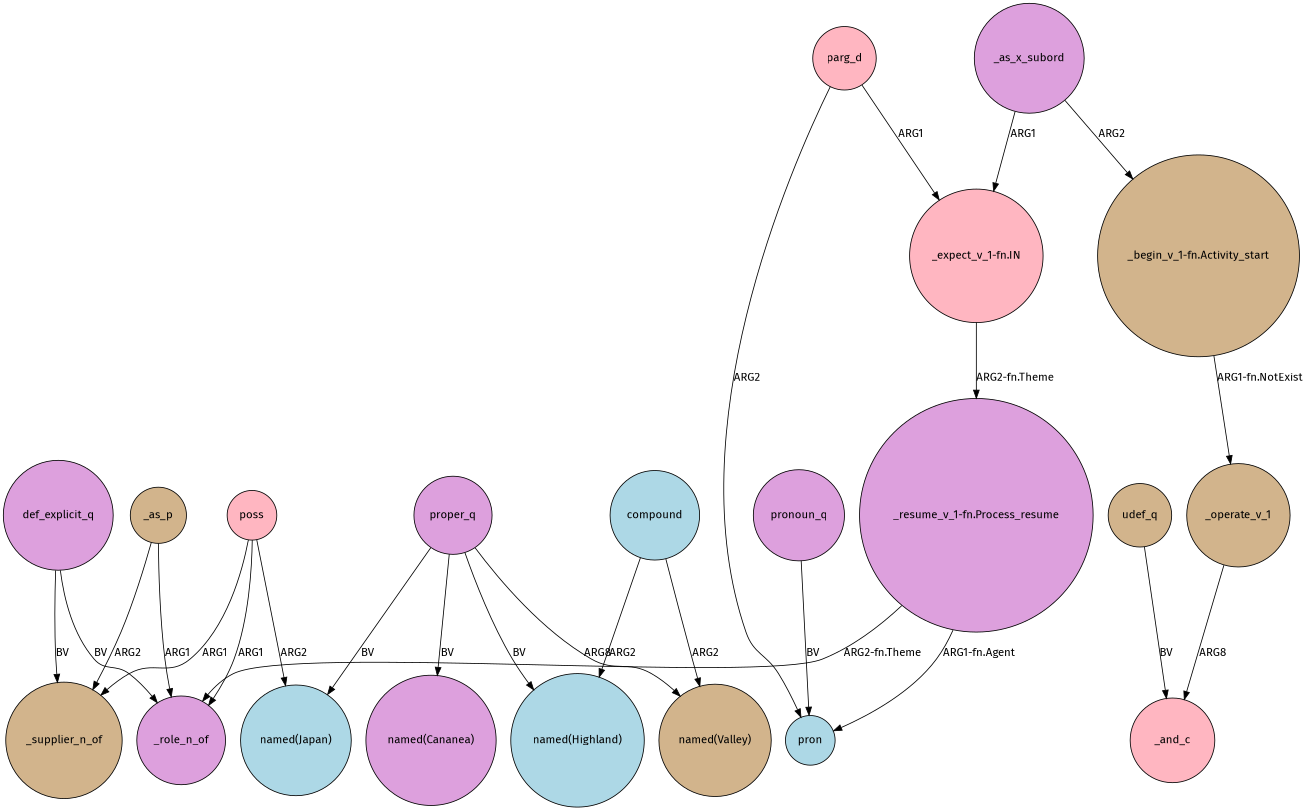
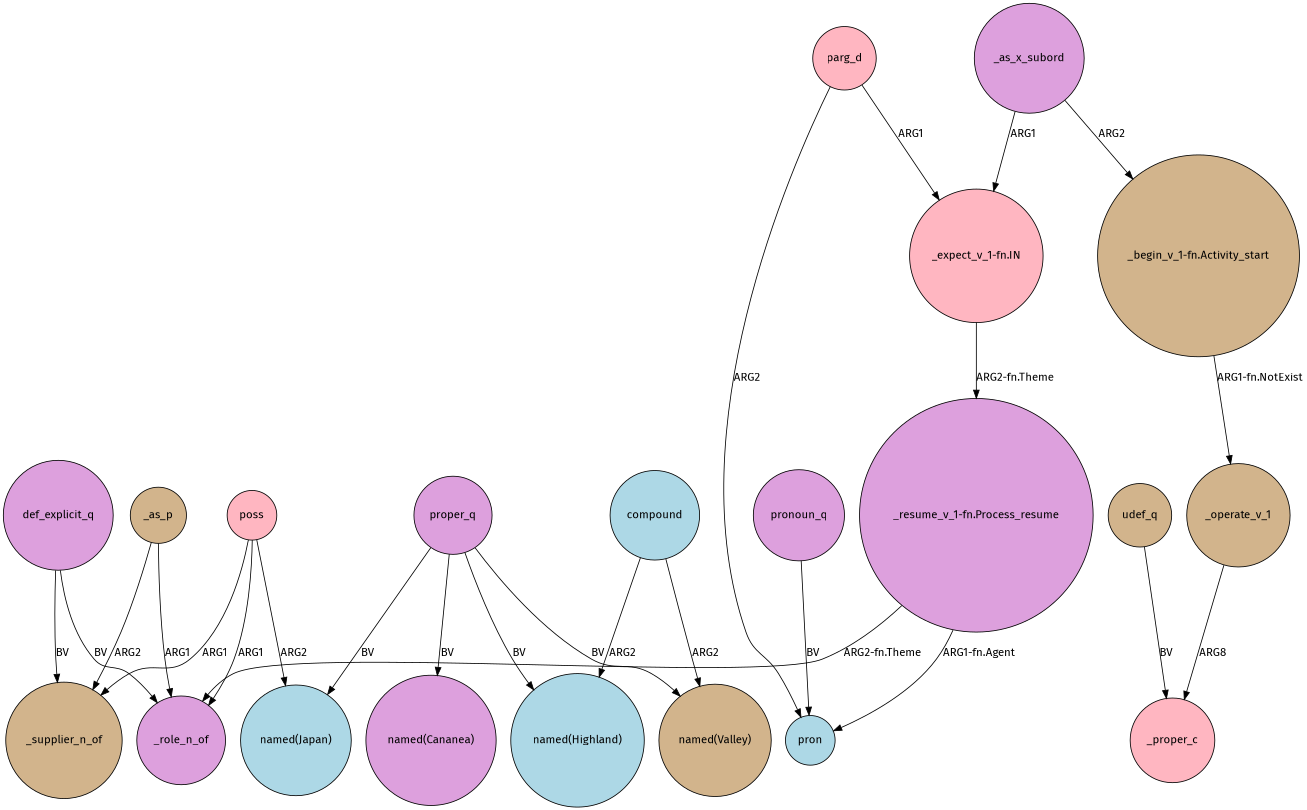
edge "proper_q" -> "named(Valley)": label "ARG8" -> "BV"
node "_and_c": label "_and_c" -> "_proper_c"
